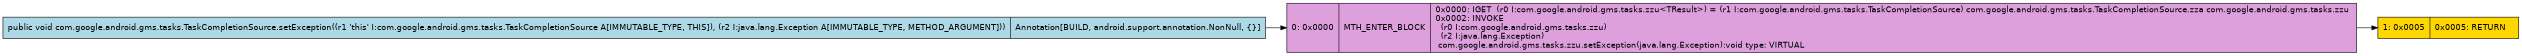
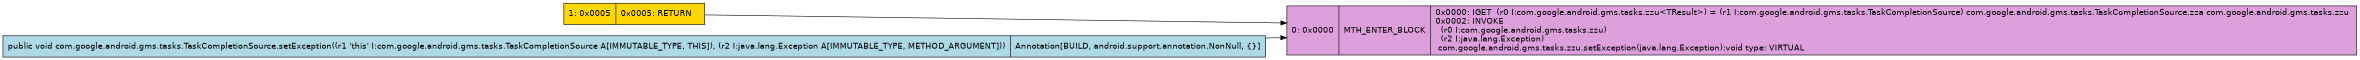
edge "0: 0x0000" -> "1: 0x0005": reversed
